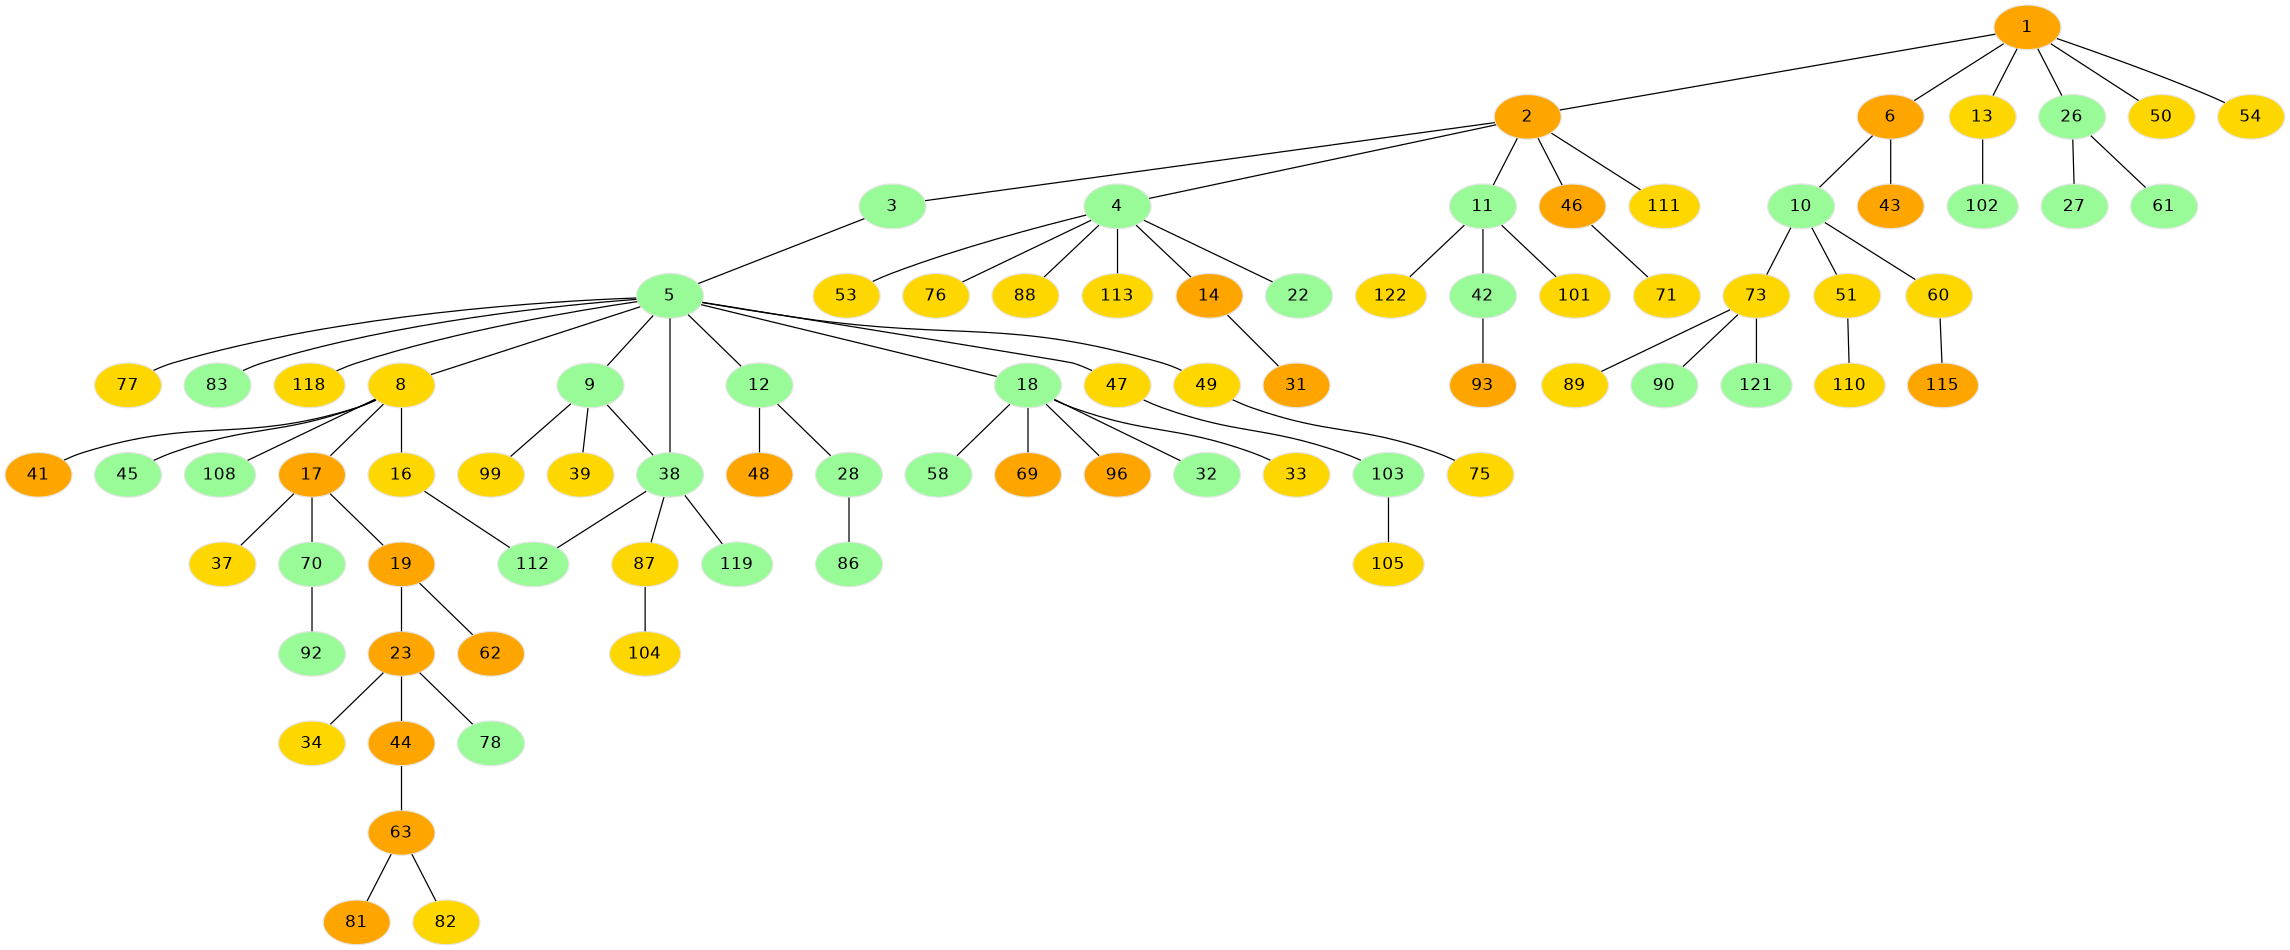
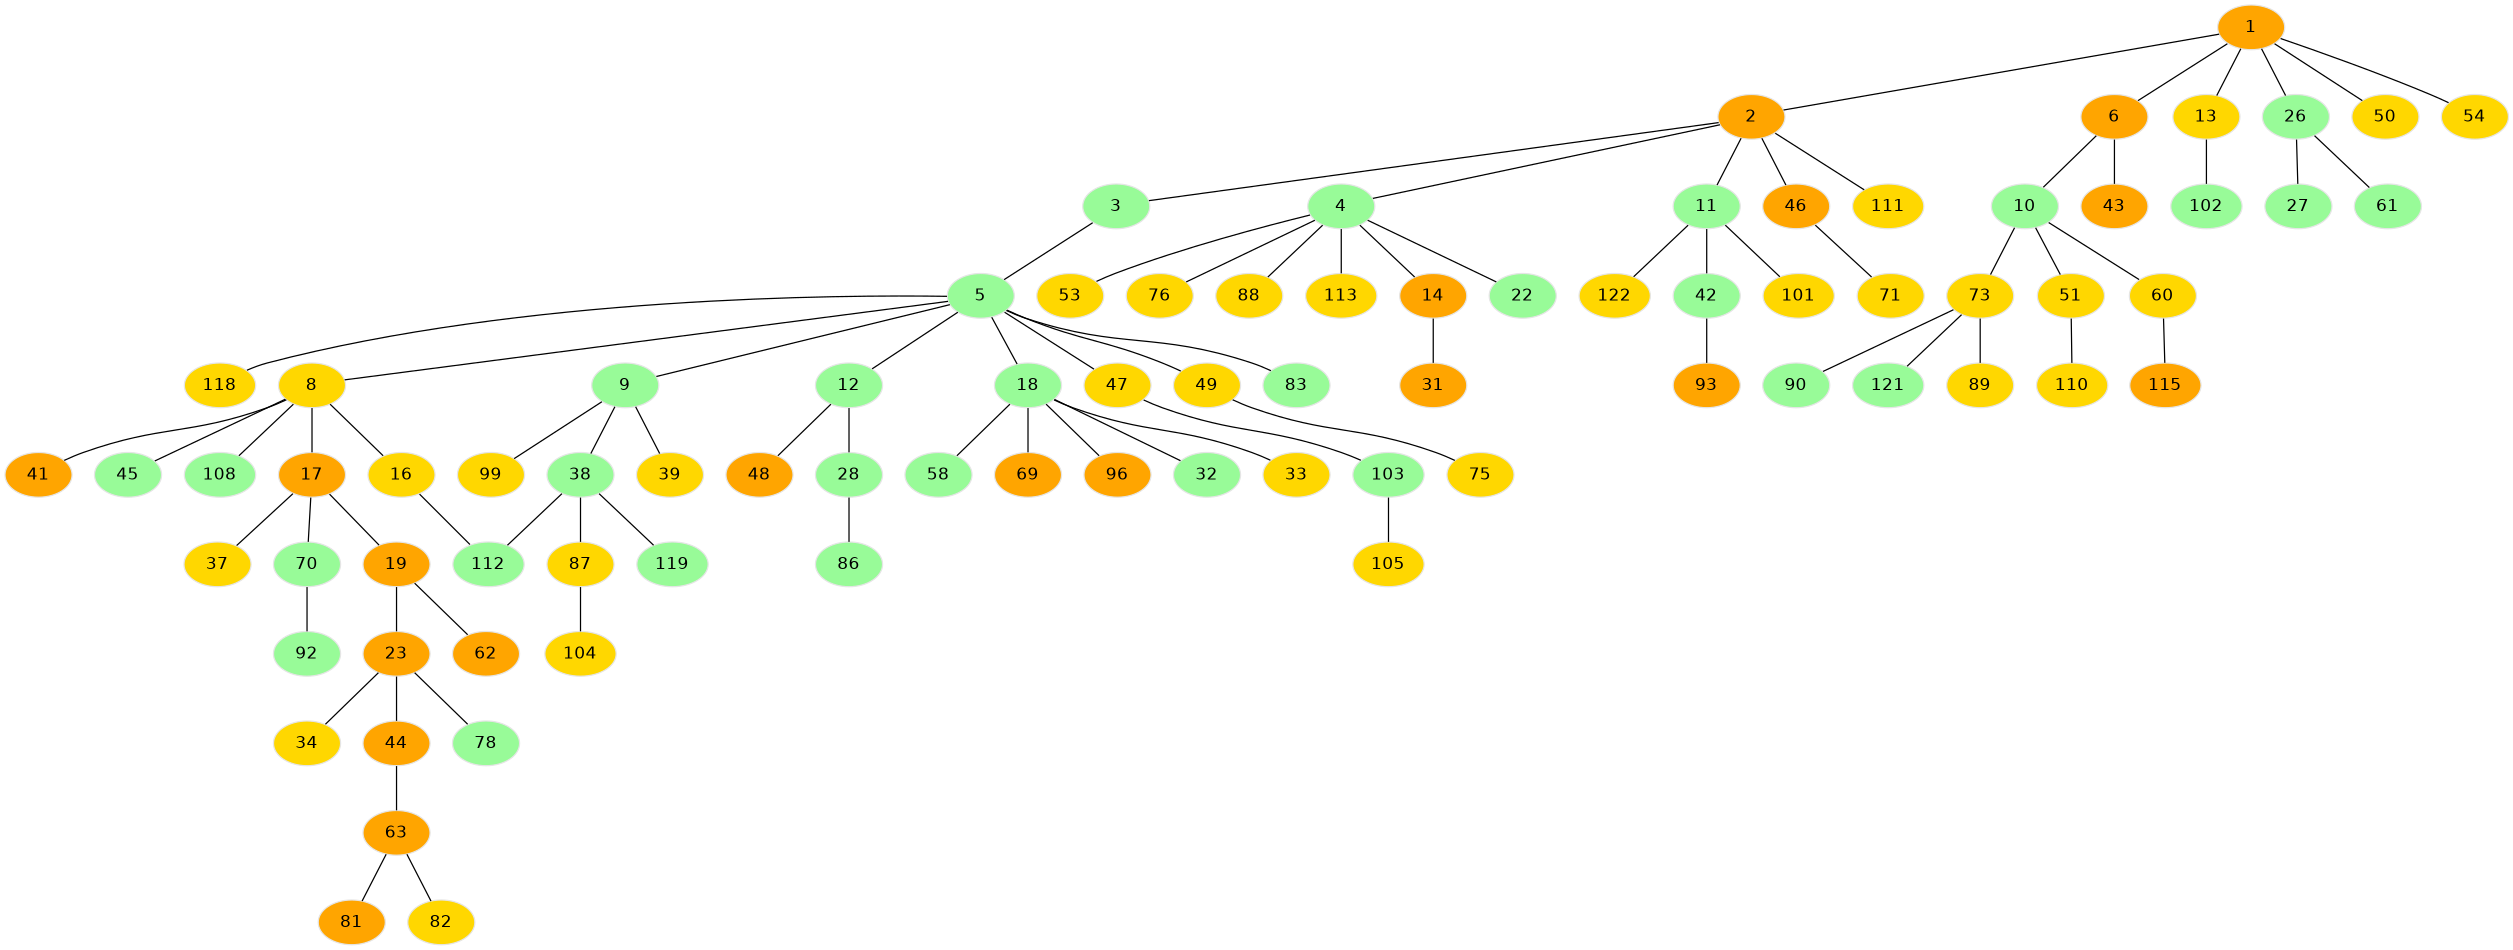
node "77": removed
edge "5" -- "38": removed
